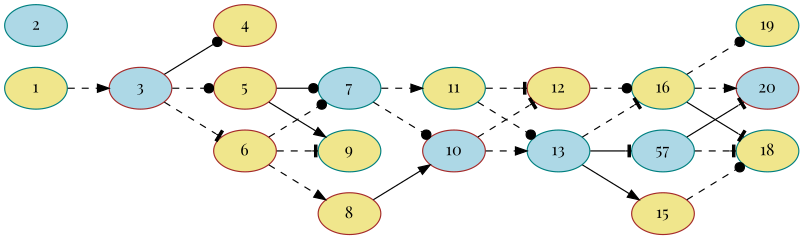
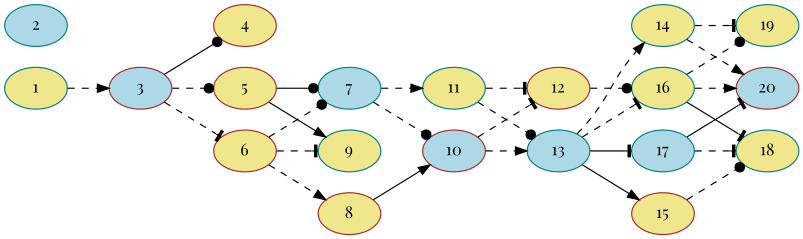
node "14": added
node "57": label "57" -> "17"
